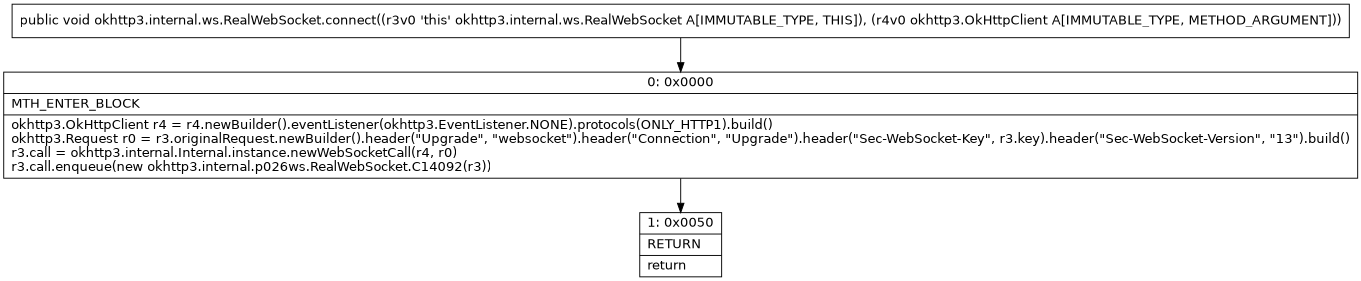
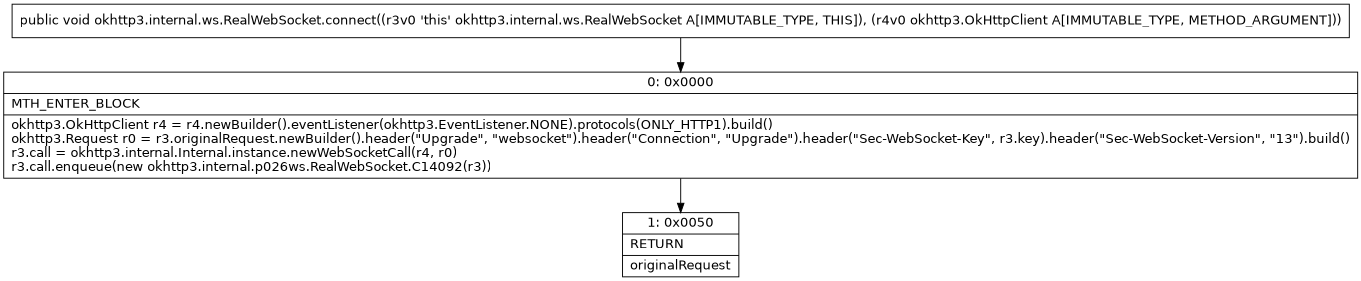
node "1: 0x0050": text "return" -> "originalRequest"
